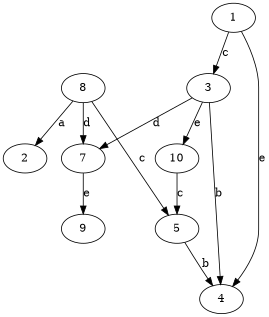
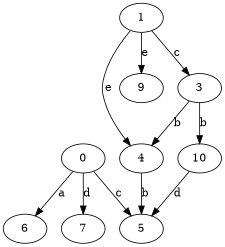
node "8": label "8" -> "0"
edge "3" -> "7": removed, label "d"
edge "3" -> "10": label "e" -> "b"
node "2": label "2" -> "6"
edge "7" -> "9": now "1" -> "9"
edge "10" -> "5": label "c" -> "d"
edge "5" -> "4": reversed
